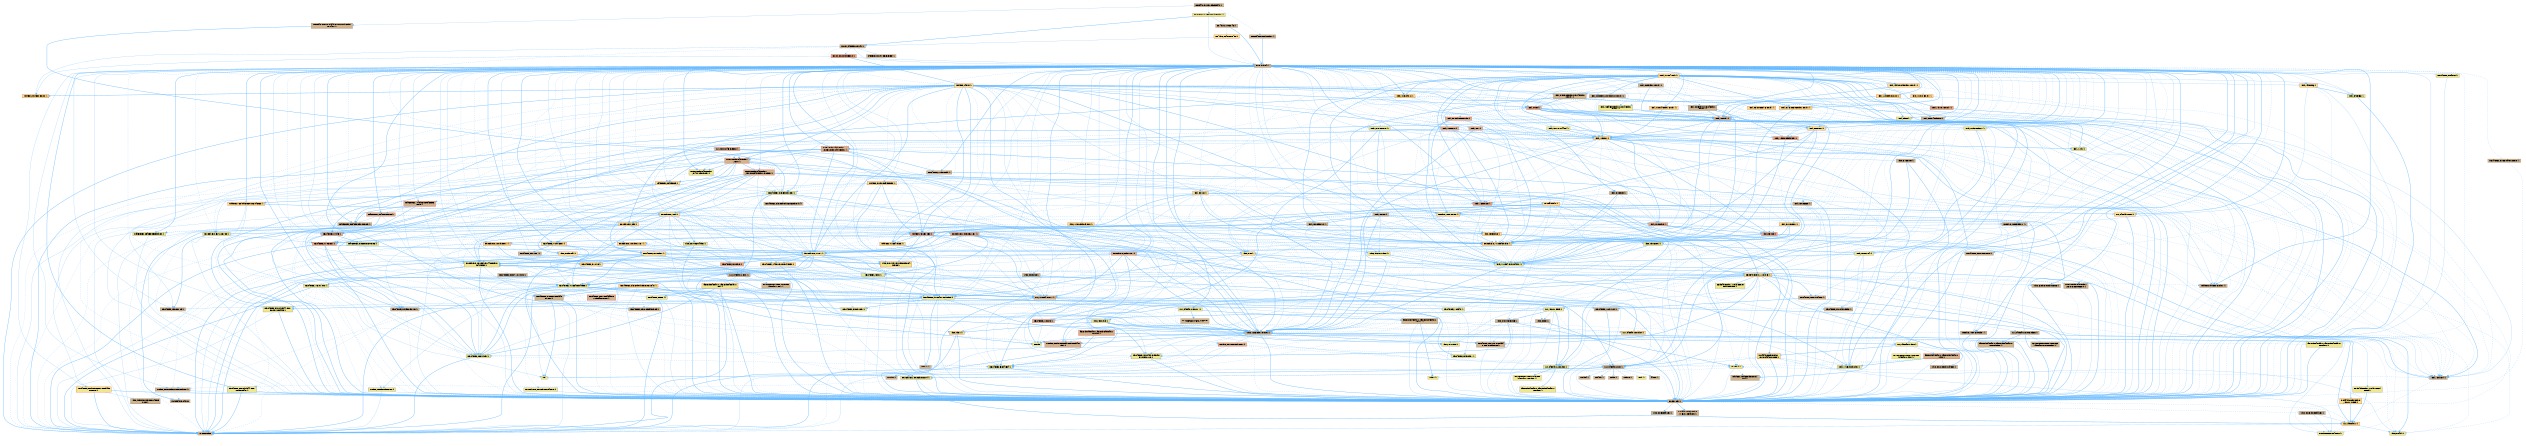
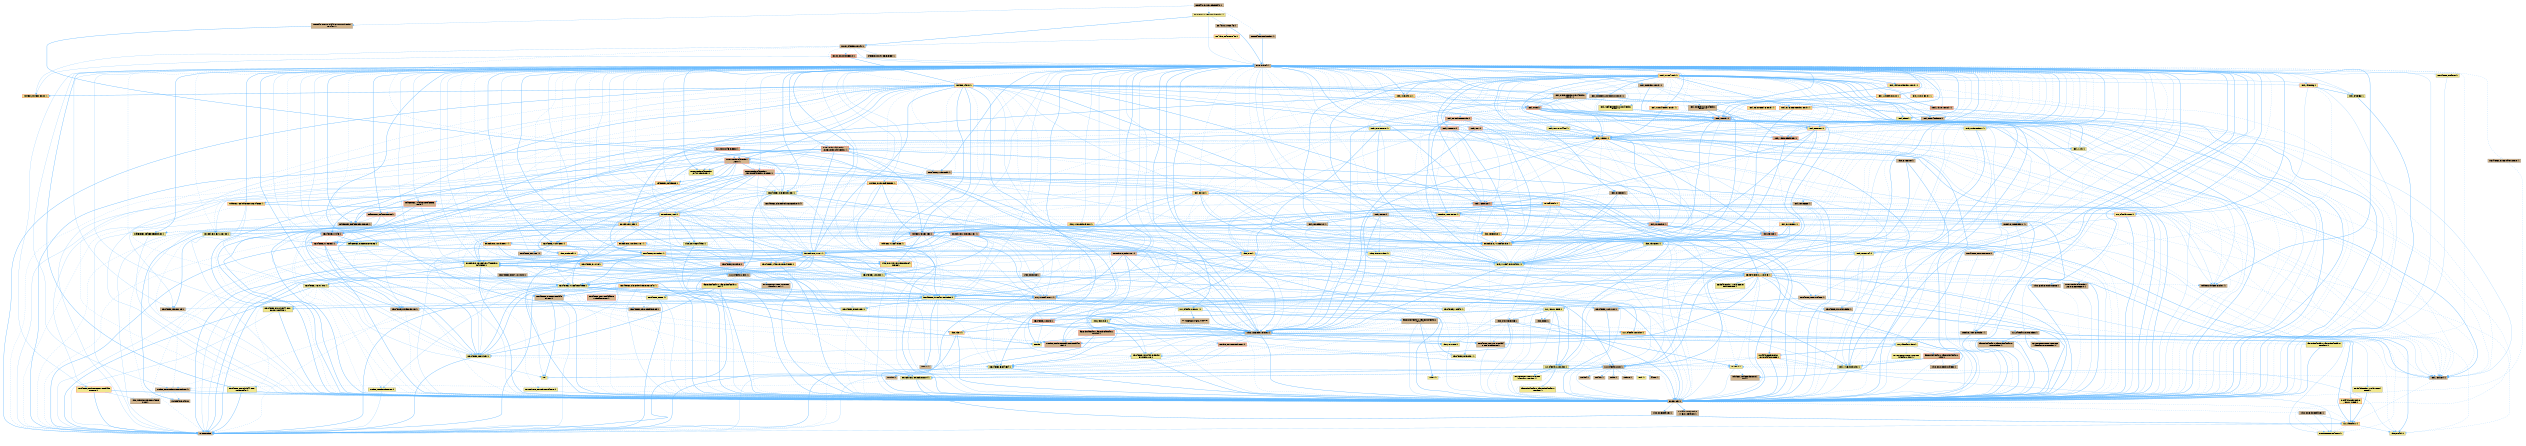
node "Templates/Less.h": label "Templates/Less.h" -> "Templates/Atomics.h"
